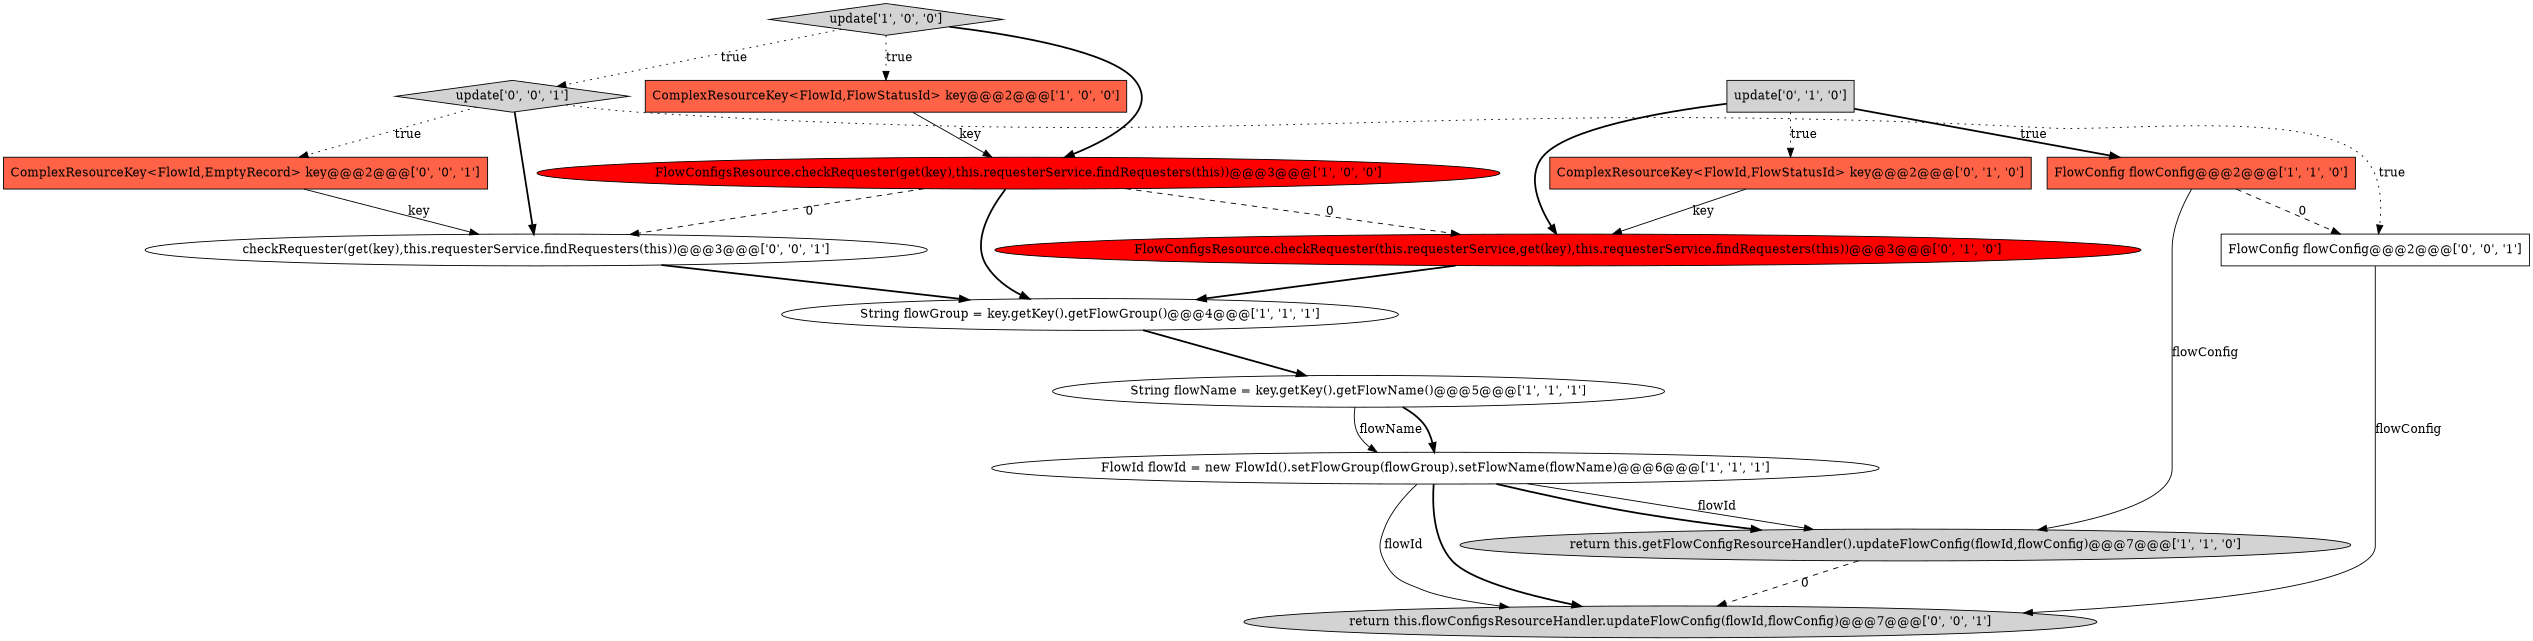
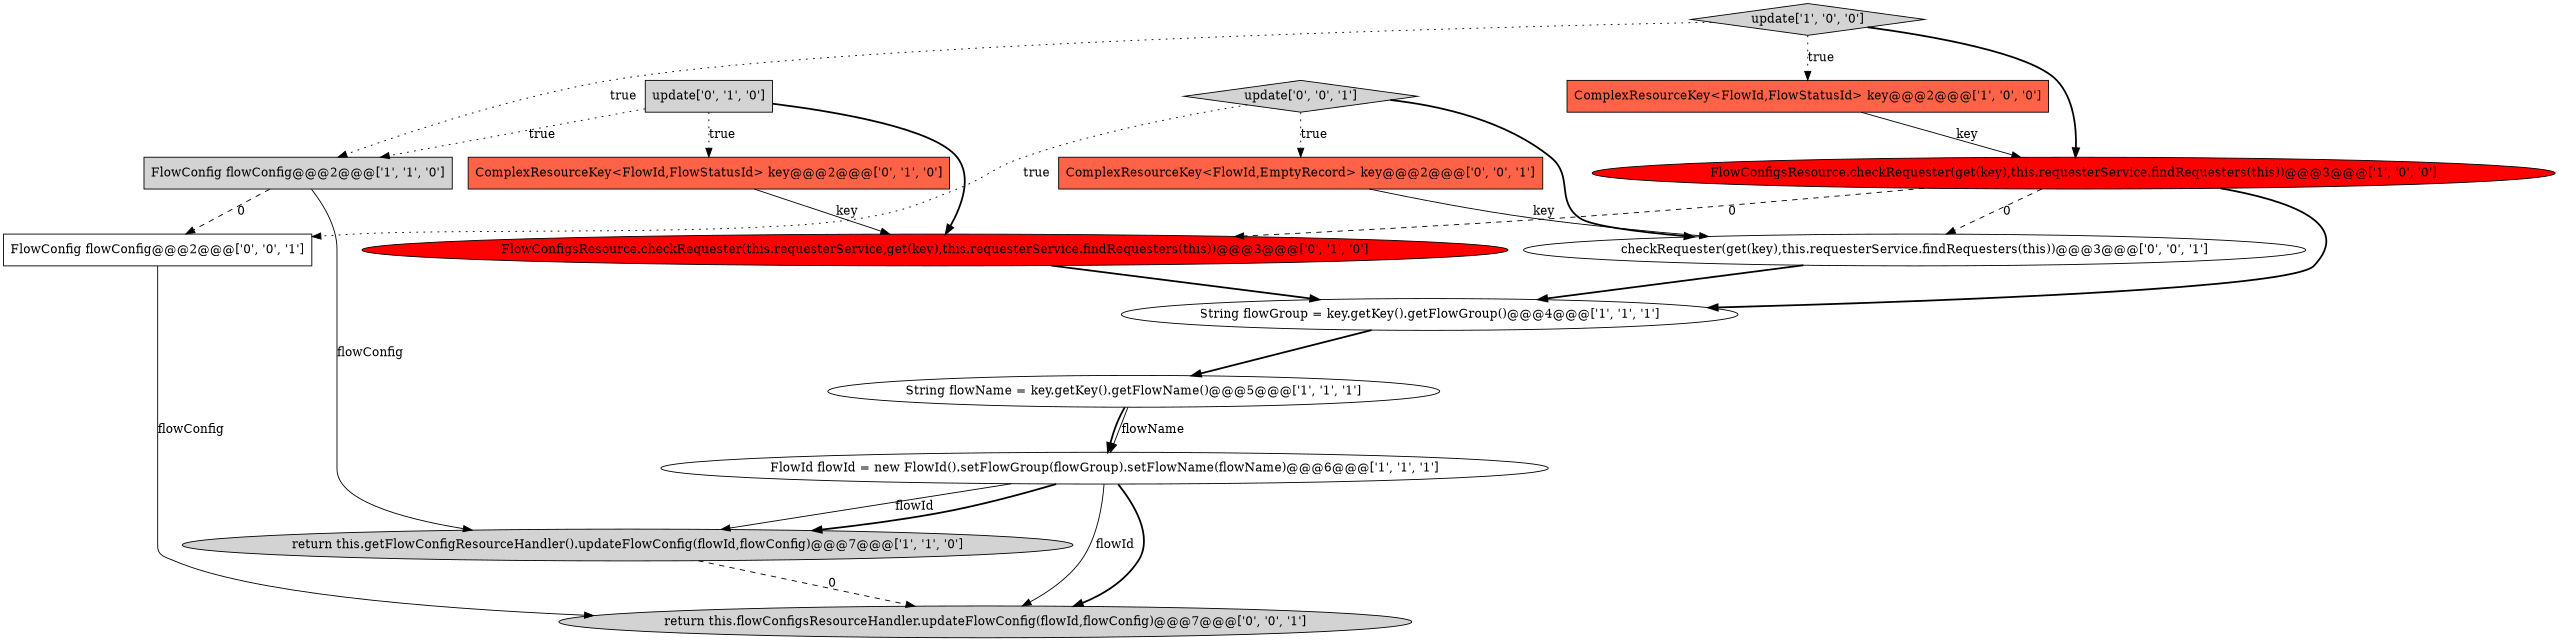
edge "update['1', '0', '0']" -> "update['0', '0', '1']": now "update['1', '0', '0']" -> "FlowConfig flowConfig@@@2@@@['1', '1', '0']"
edge "update['0', '1', '0']" -> "FlowConfig flowConfig@@@2@@@['1', '1', '0']": style bold -> dotted
node "FlowConfig flowConfig@@@2@@@['1', '1', '0']": fillcolor tomato -> lightgray
